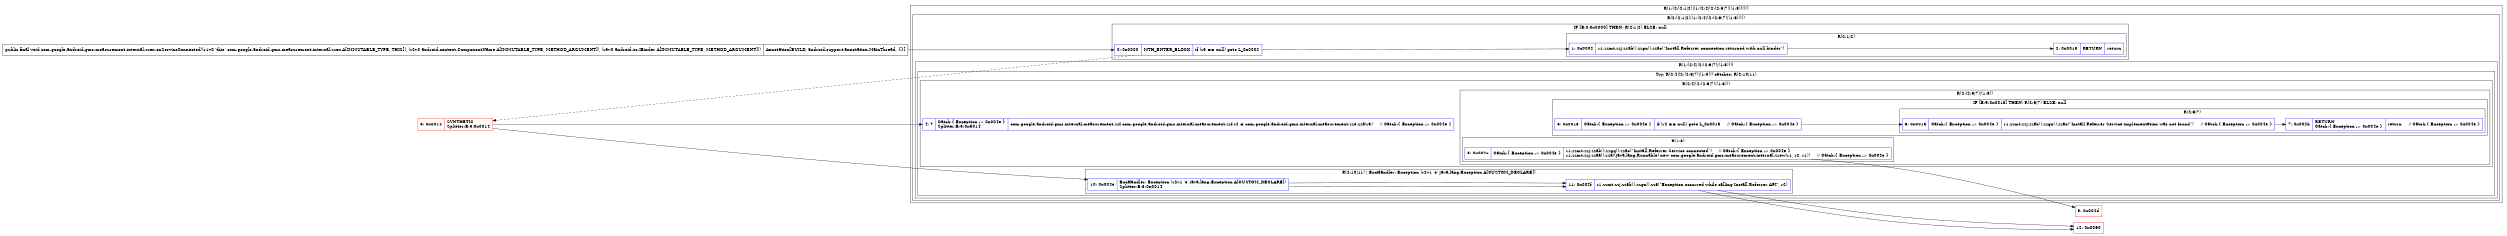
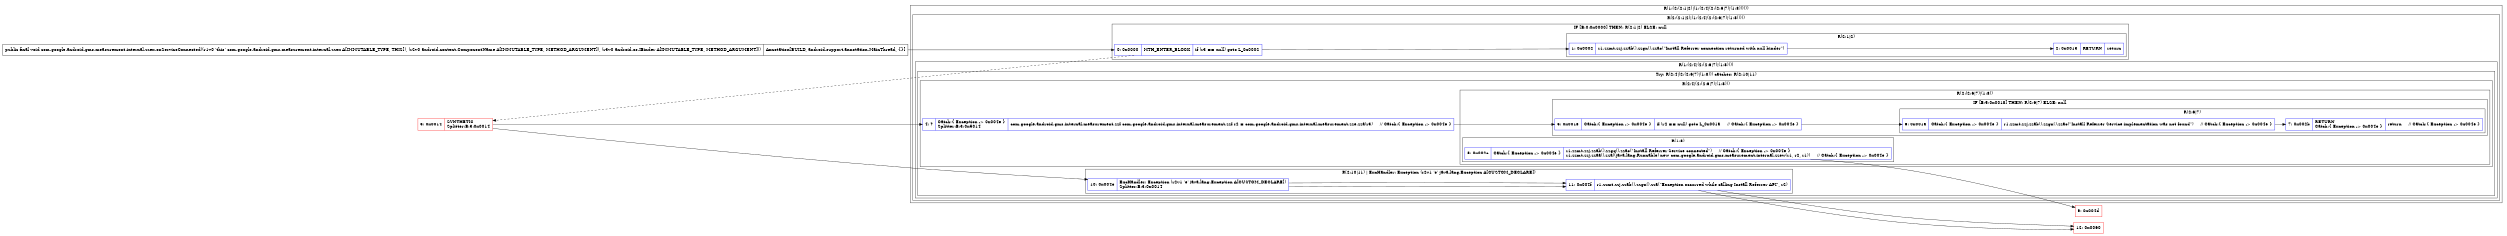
edge "4: ?" -> "5: 0x0018": added
